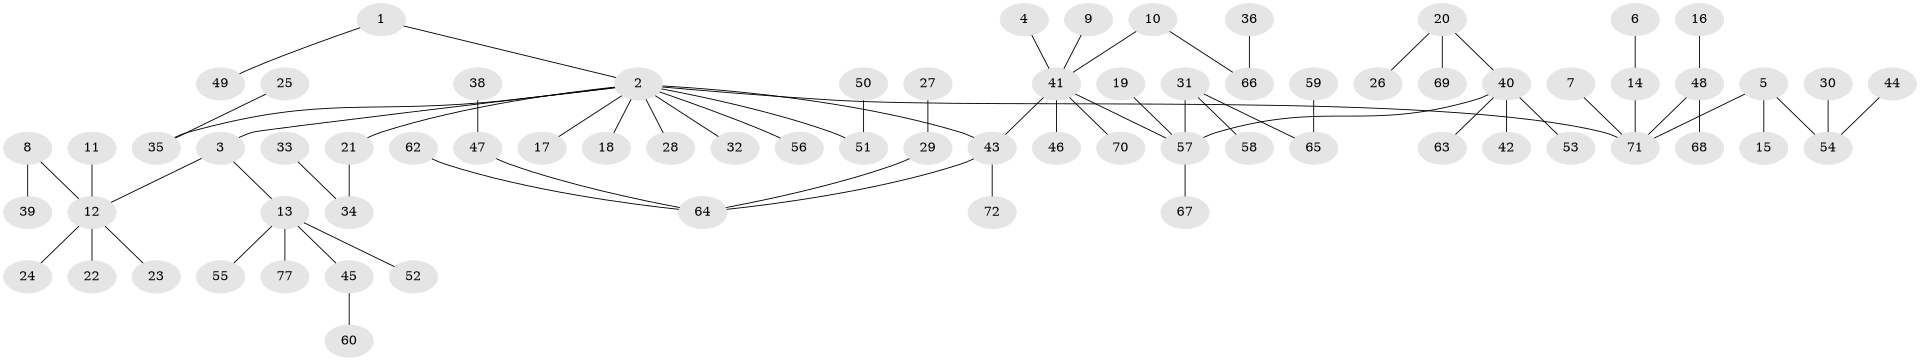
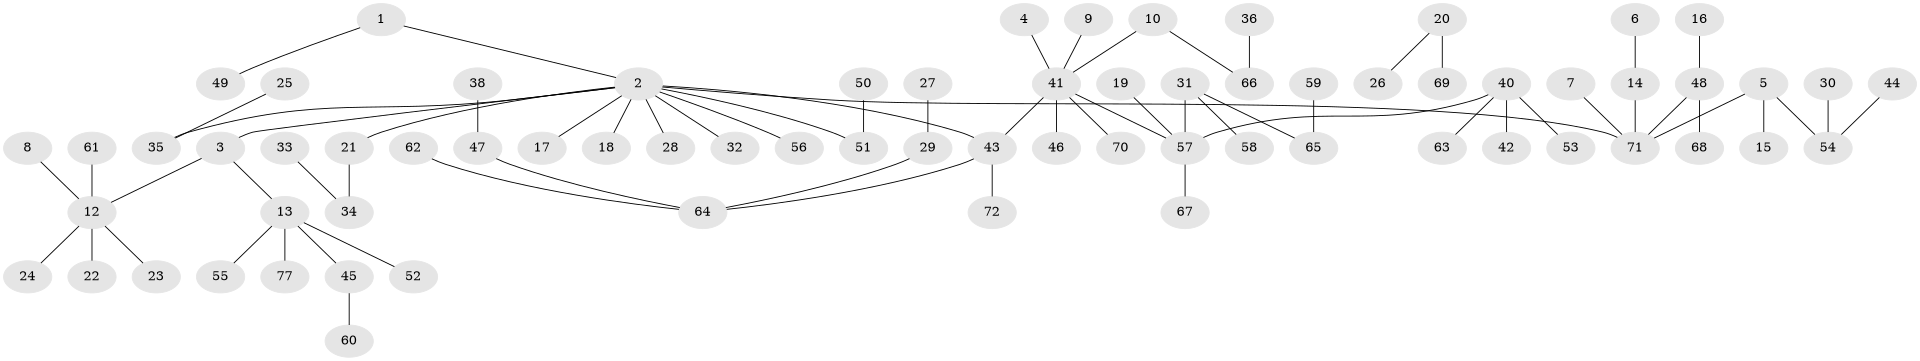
edge "20" -- "40": removed
node "11": label "11" -> "61"
node "39": removed
